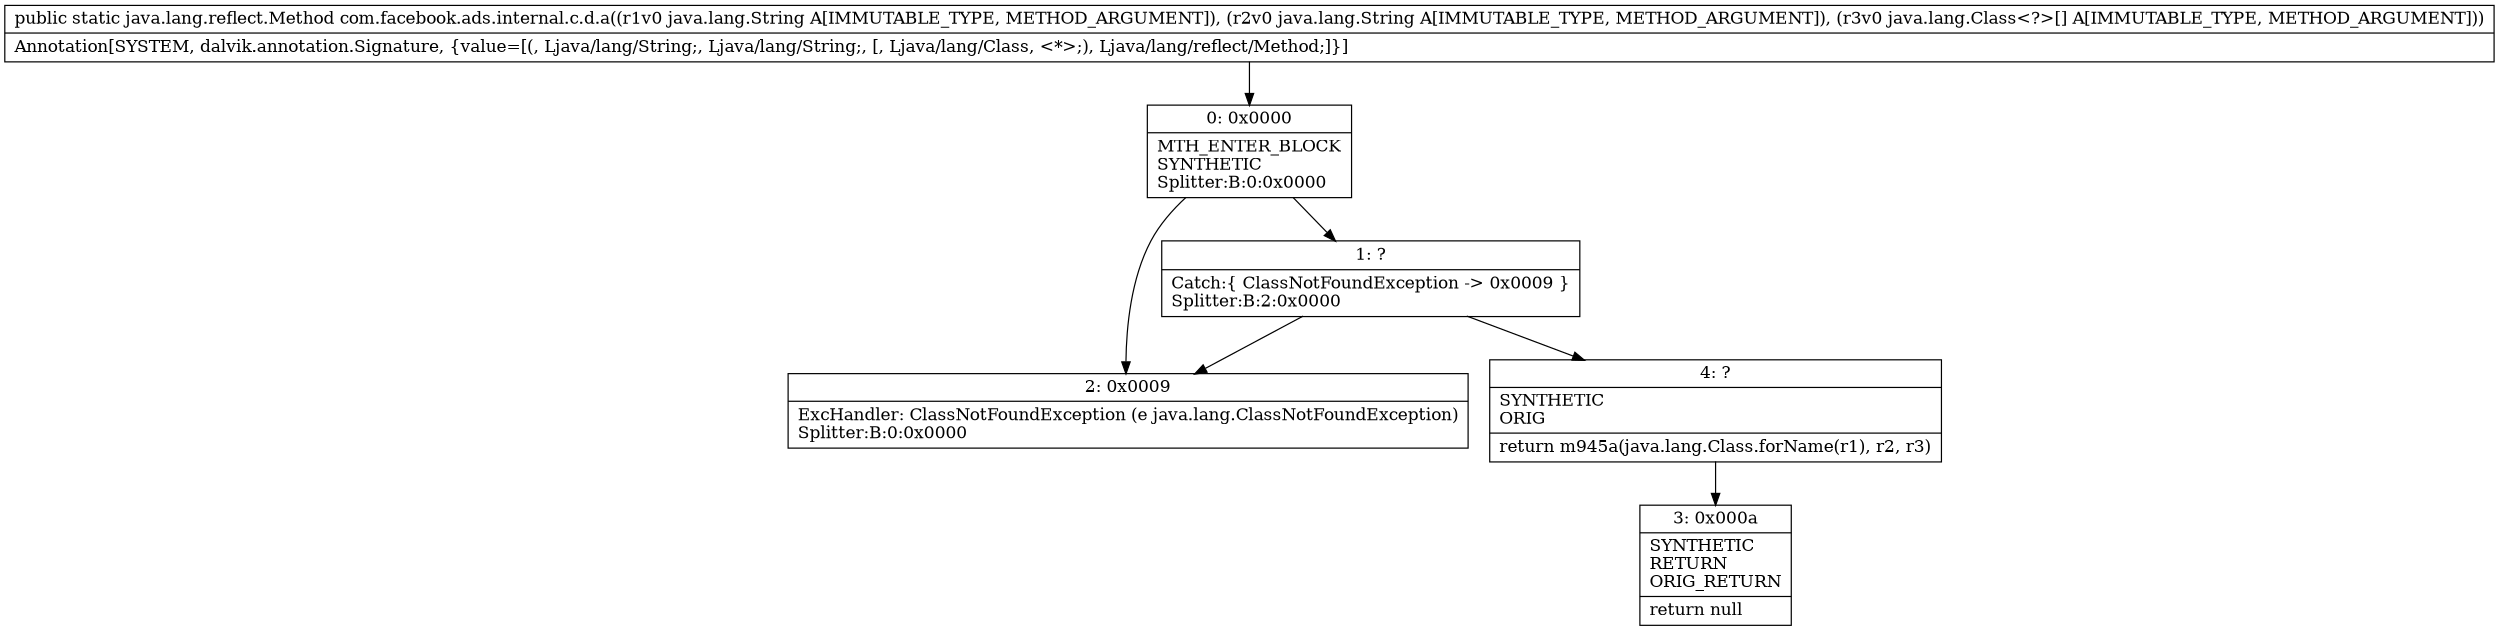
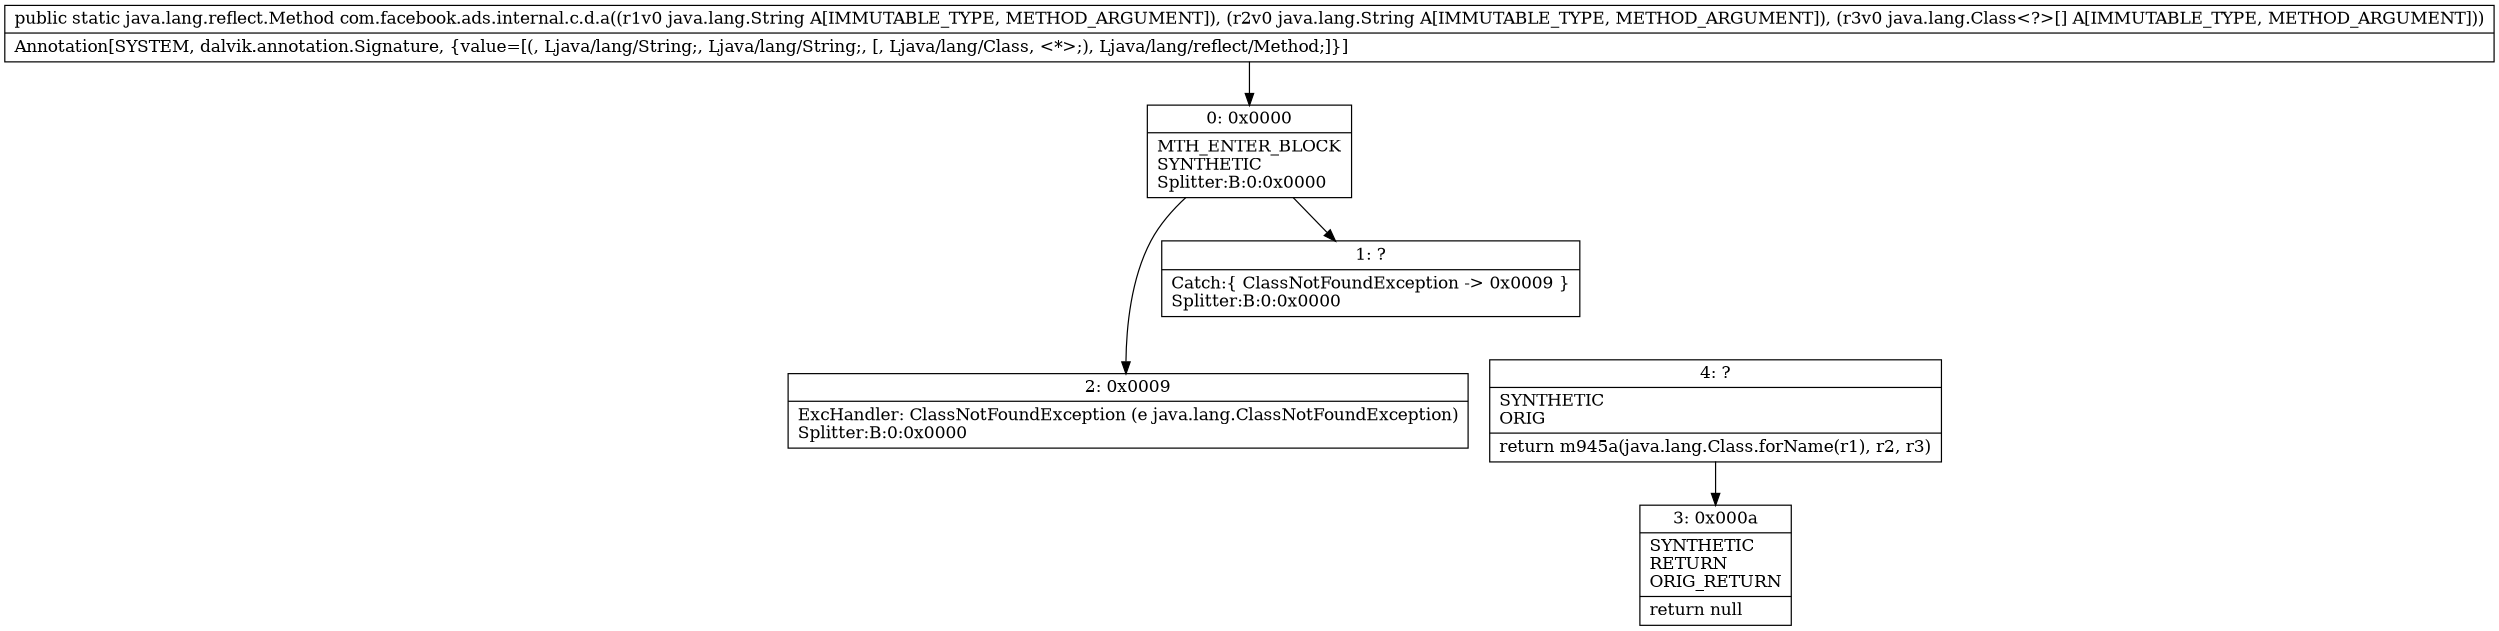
node "1: ?": text "Splitter:B:2:0x0000" -> "Splitter:B:0:0x0000"
edge "1: ?" -> "4: ?": removed
edge "1: ?" -> "2: 0x0009": removed
